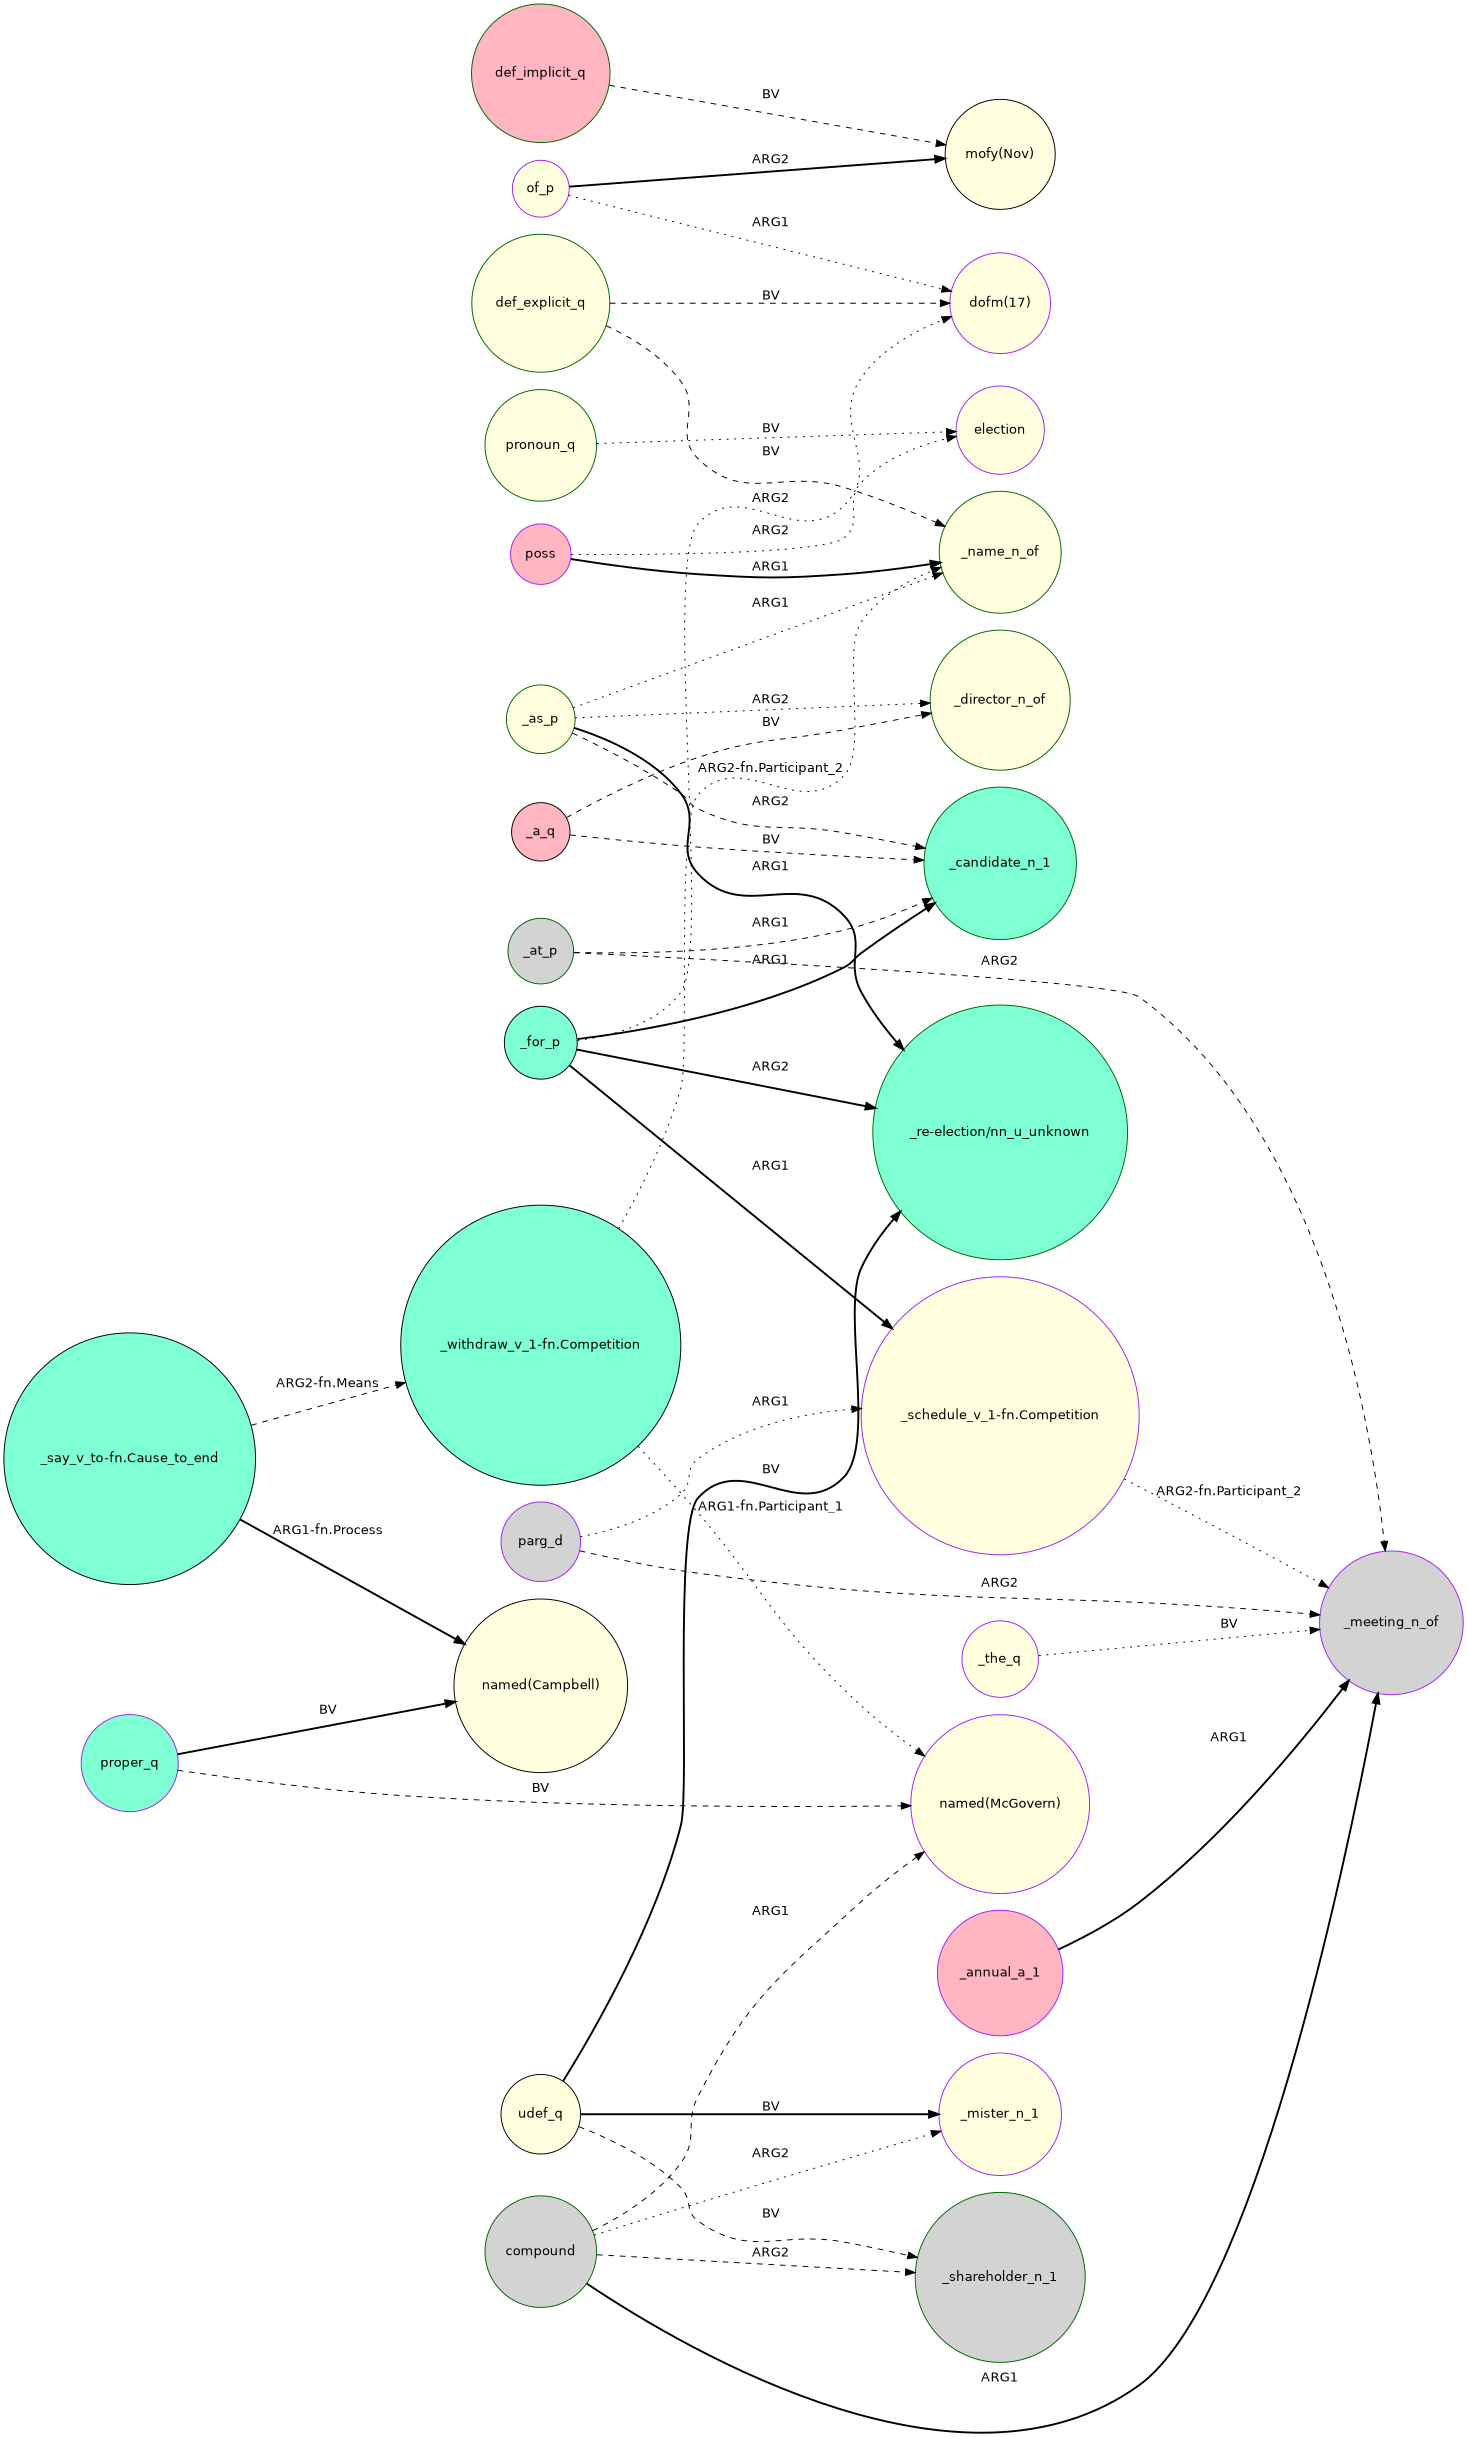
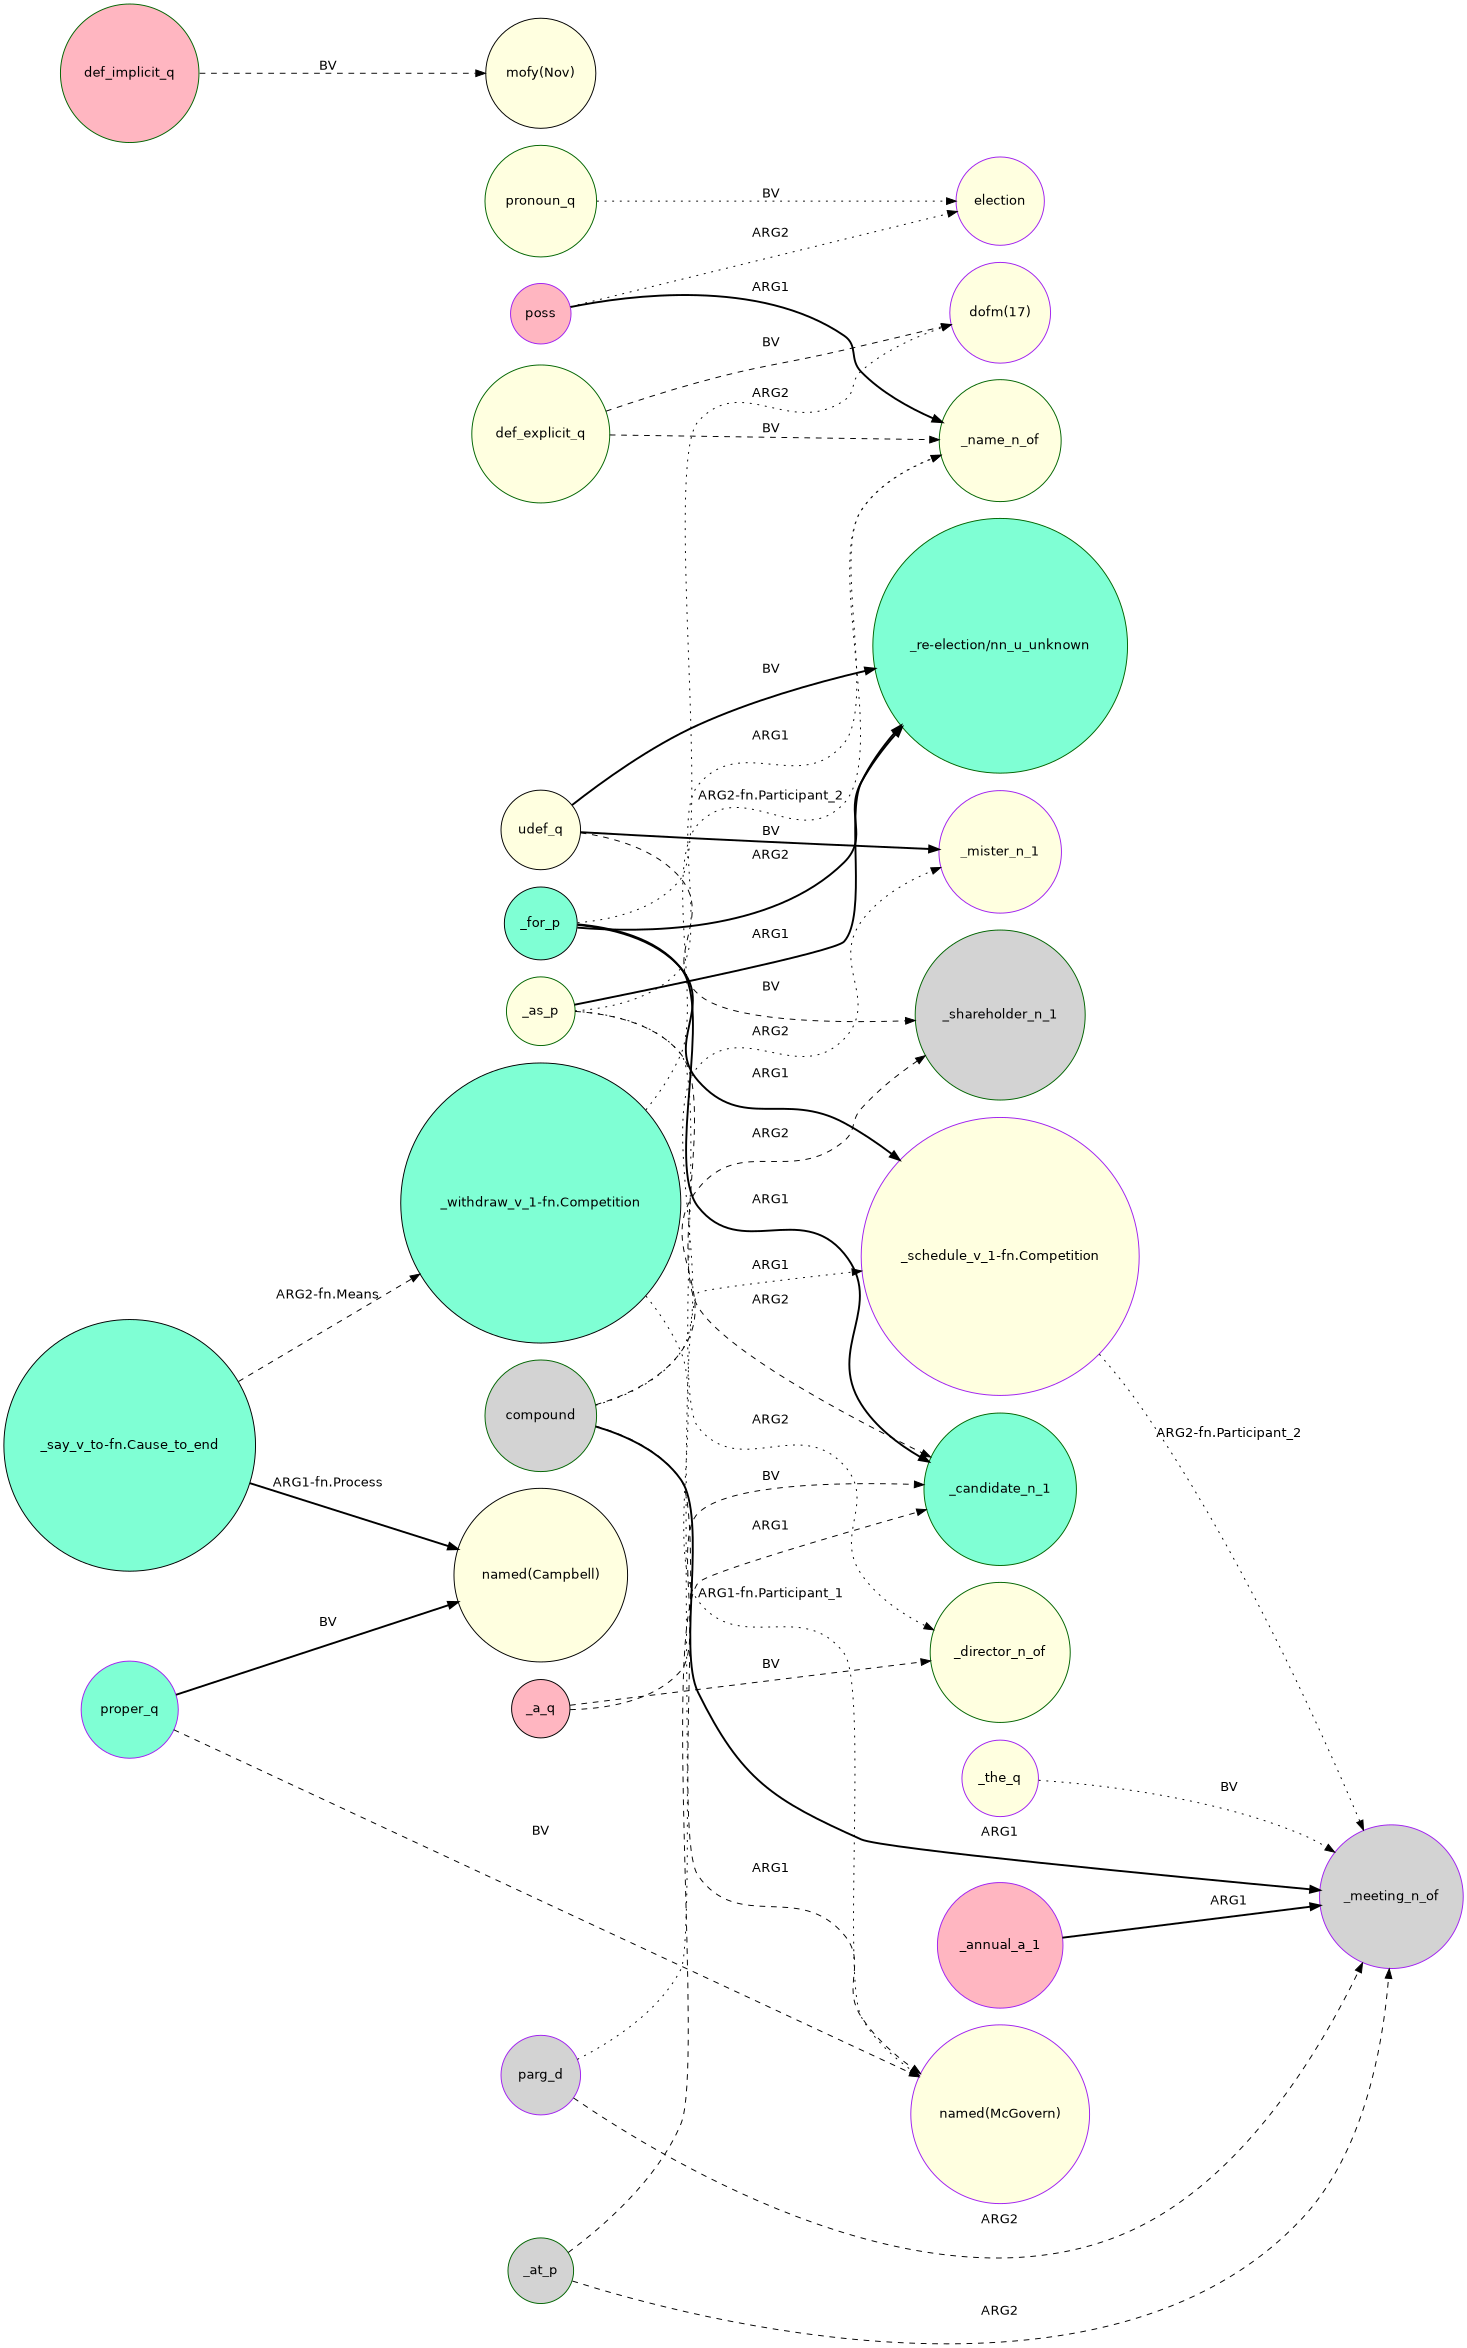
node "of_p": removed
